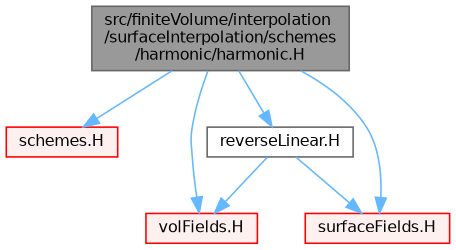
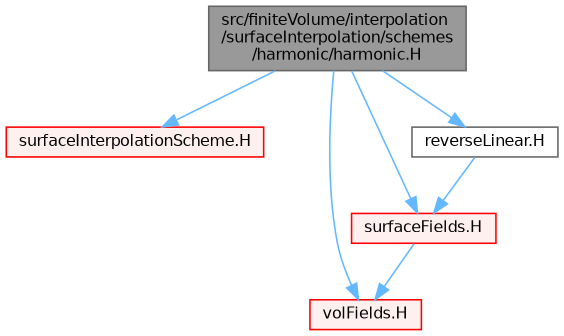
node "schemes.H": label "schemes.H" -> "surfaceInterpolationScheme.H"
edge "reverseLinear.H" -> "volFields.H": now "surfaceFields.H" -> "volFields.H"
